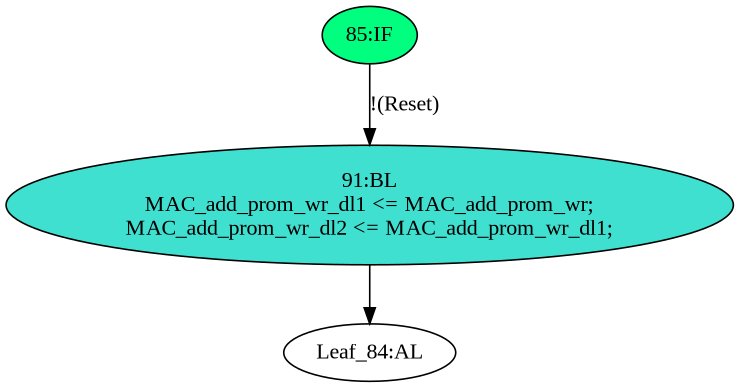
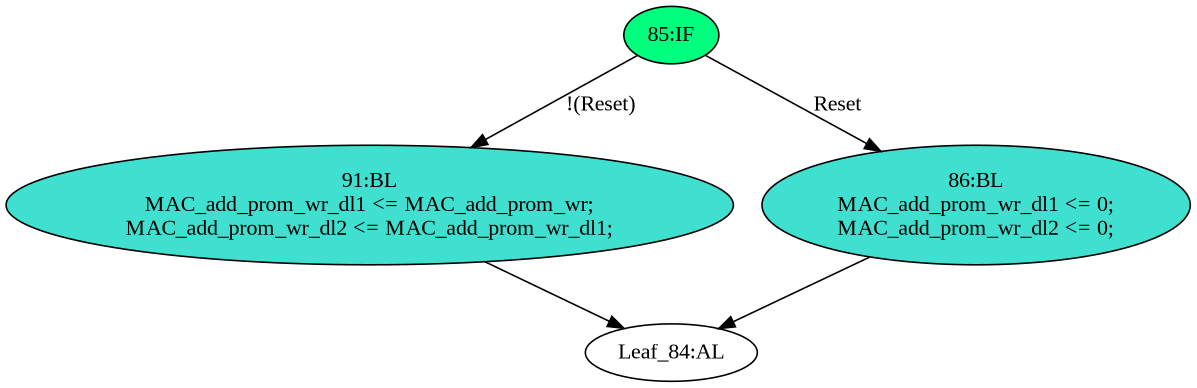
node "86:BL MAC_add_prom_wr_dl1 <= 0; MAC_add_prom_wr_dl2 <= 0;": added
